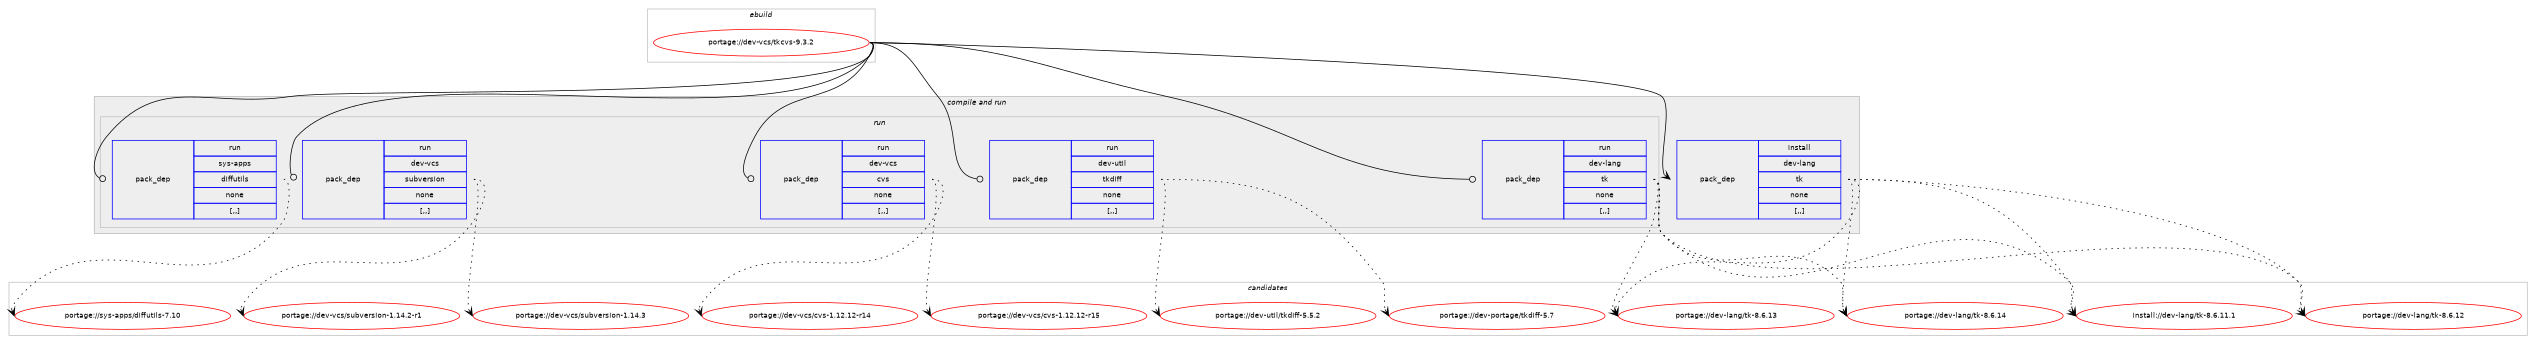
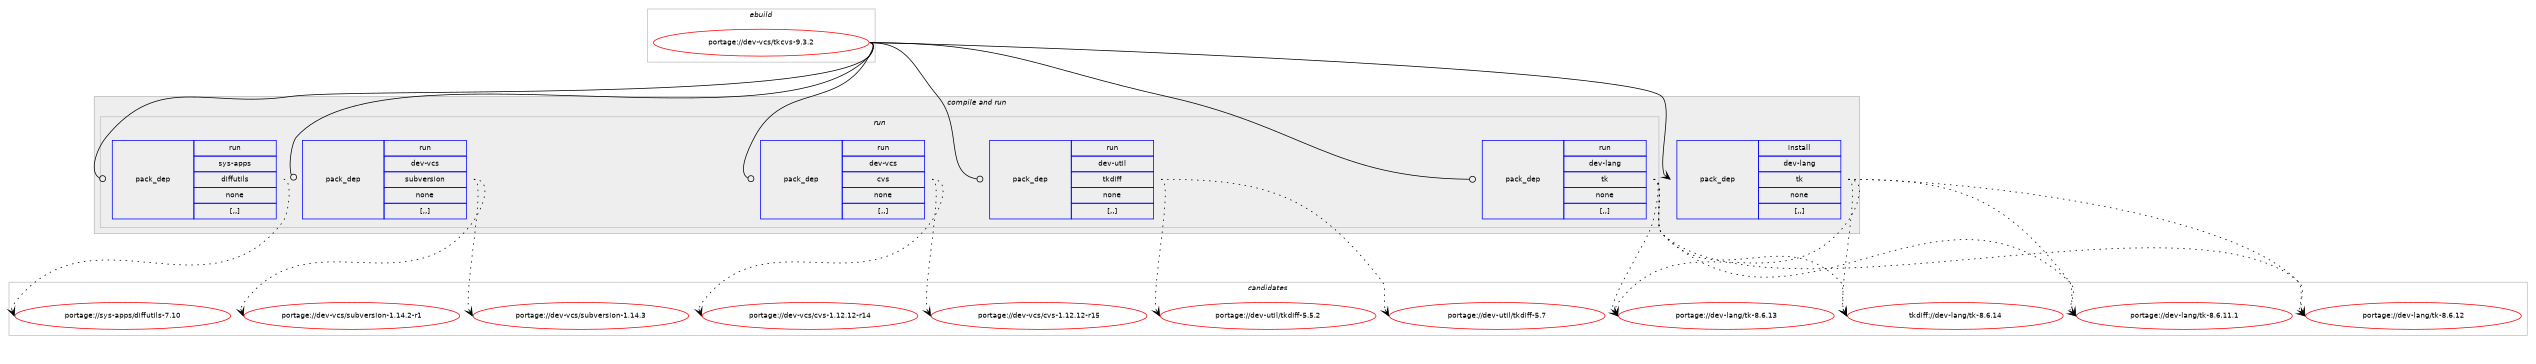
node "portage://dev-portage/tkdiff-5.7": label "portage://dev-portage/tkdiff-5.7" -> "portage://dev-util/tkdiff-5.7"
node "portage://dev-lang/tk-8.6.14": label "portage://dev-lang/tk-8.6.14" -> "tkdiff://dev-lang/tk-8.6.14"
node "install://dev-lang/tk-8.6.11.1": label "install://dev-lang/tk-8.6.11.1" -> "portage://dev-lang/tk-8.6.11.1"
